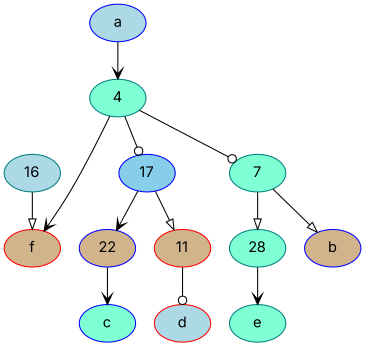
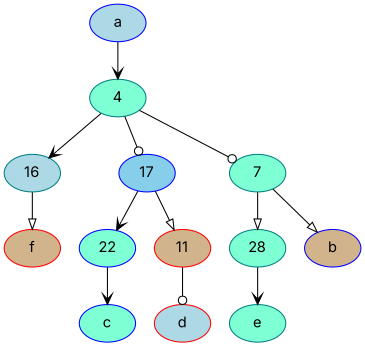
edge "4" -> "f": now "4" -> "16"
node "22": fillcolor tan -> aquamarine
